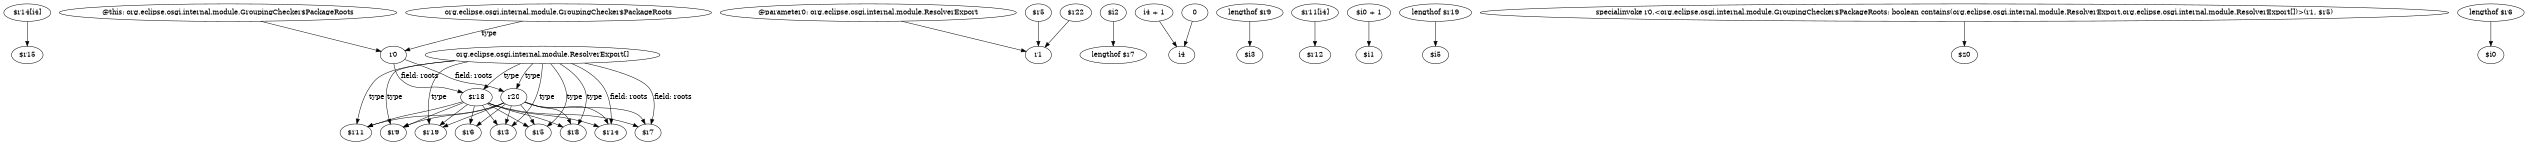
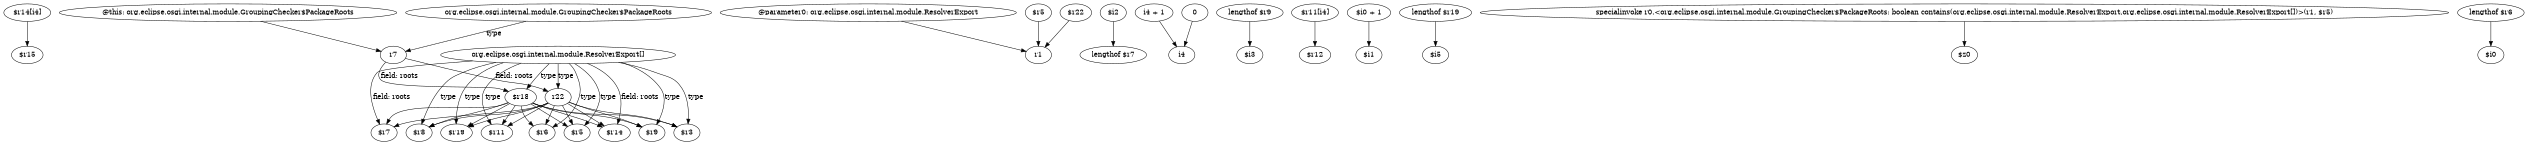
node "r0": label "r0" -> "r7"
node "r20": label "r20" -> "r22"
edge "org.eclipse.osgi.internal.module.ResolverExport[]" -> "$r6": added, label "type"
